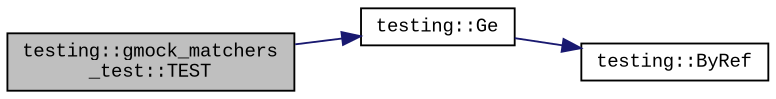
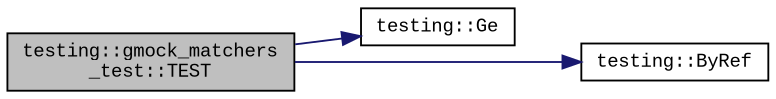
edge "testing::Ge" -> "testing::ByRef": now "testing::gmock_matchers _test::TEST" -> "testing::ByRef"
